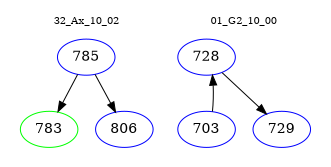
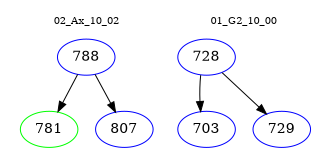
cluster "32_Ax_10_02": label "32_Ax_10_02" -> "02_Ax_10_02"
node "785": label "785" -> "788"
edge "703" -> "728": reversed
node "783": label "783" -> "781"
node "806": label "806" -> "807"
